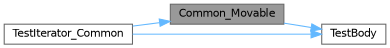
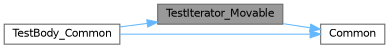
node "Common_Movable": label "Common_Movable" -> "TestIterator_Movable"
node "TestIterator_Common": label "TestIterator_Common" -> "TestBody_Common"
node "TestBody": label "TestBody" -> "Common"
